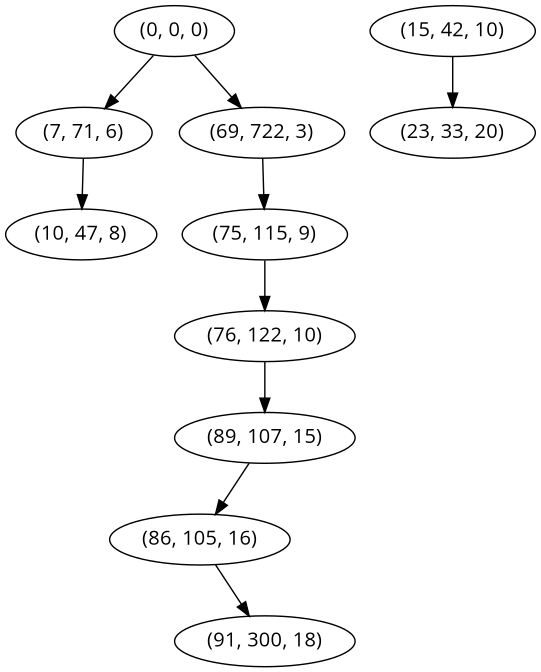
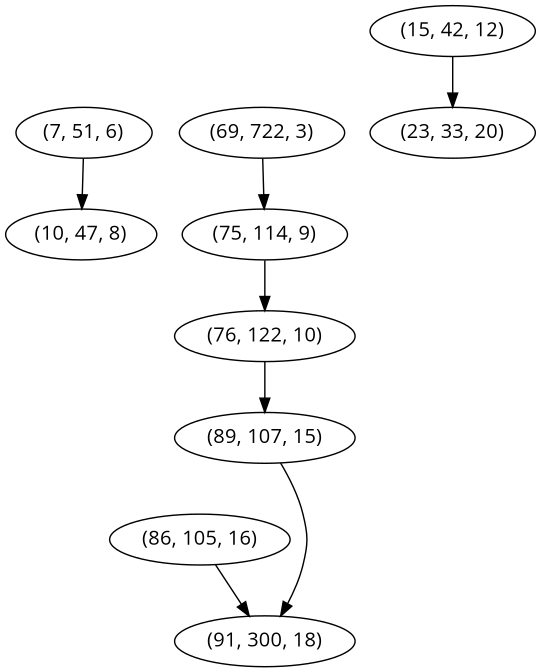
node "(0, 0, 0)": removed
node "(15, 42, 10)": label "(15, 42, 10)" -> "(15, 42, 12)"
node "(7, 71, 6)": label "(7, 71, 6)" -> "(7, 51, 6)"
node "(75, 115, 9)": label "(75, 115, 9)" -> "(75, 114, 9)"
edge "(89, 107, 15)" -> "(86, 105, 16)": now "(89, 107, 15)" -> "(91, 300, 18)"
